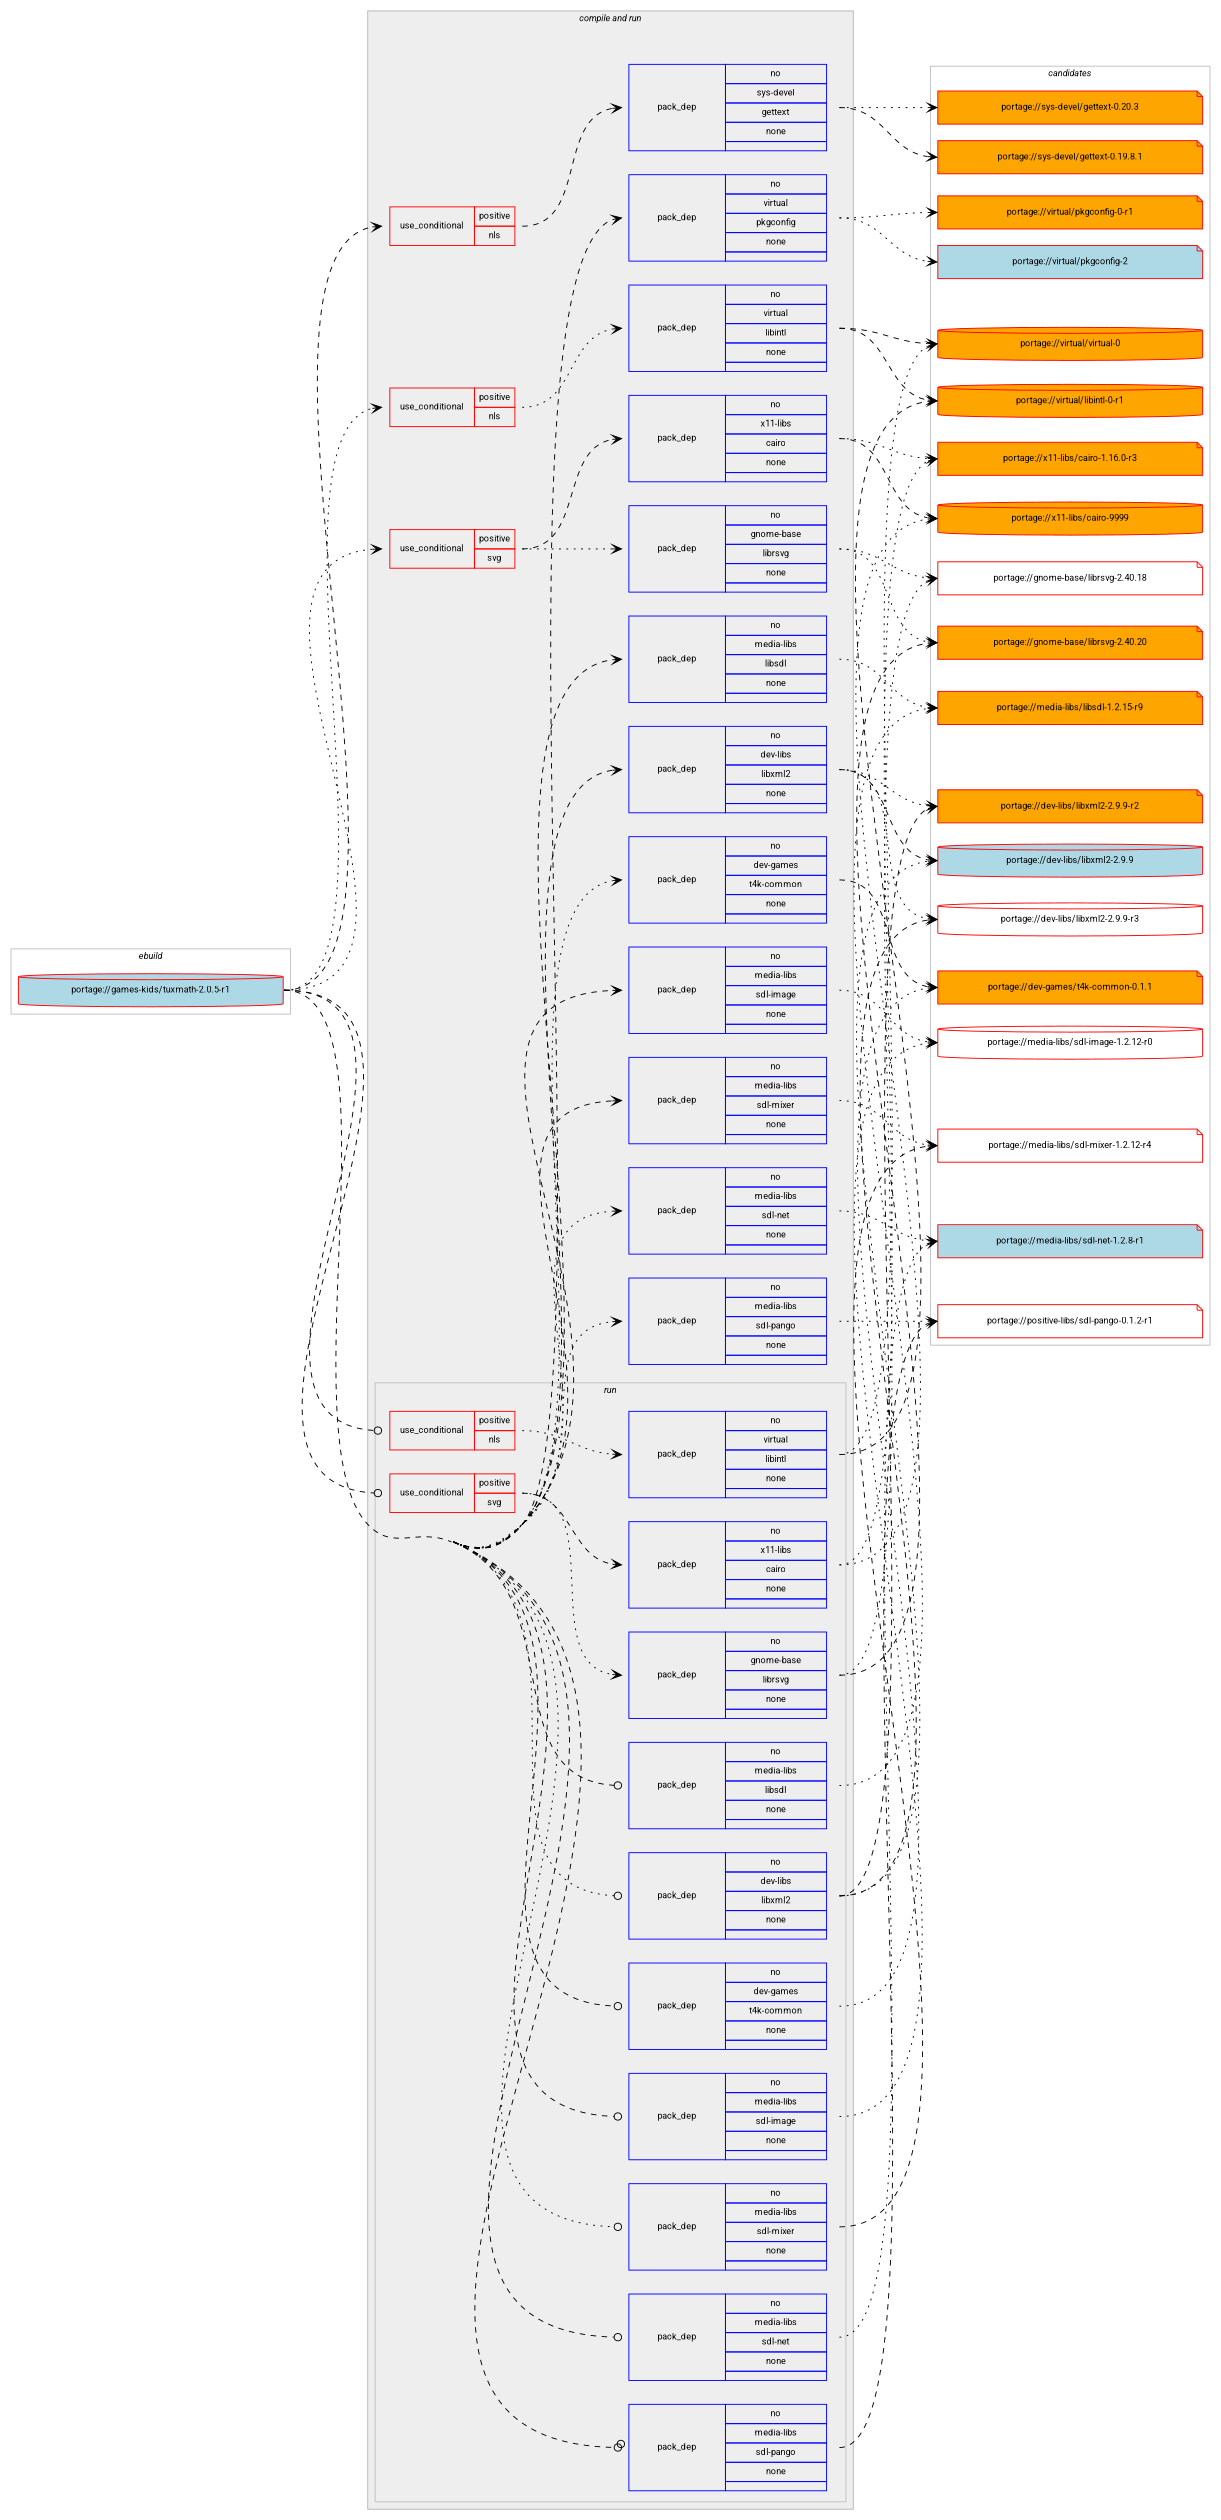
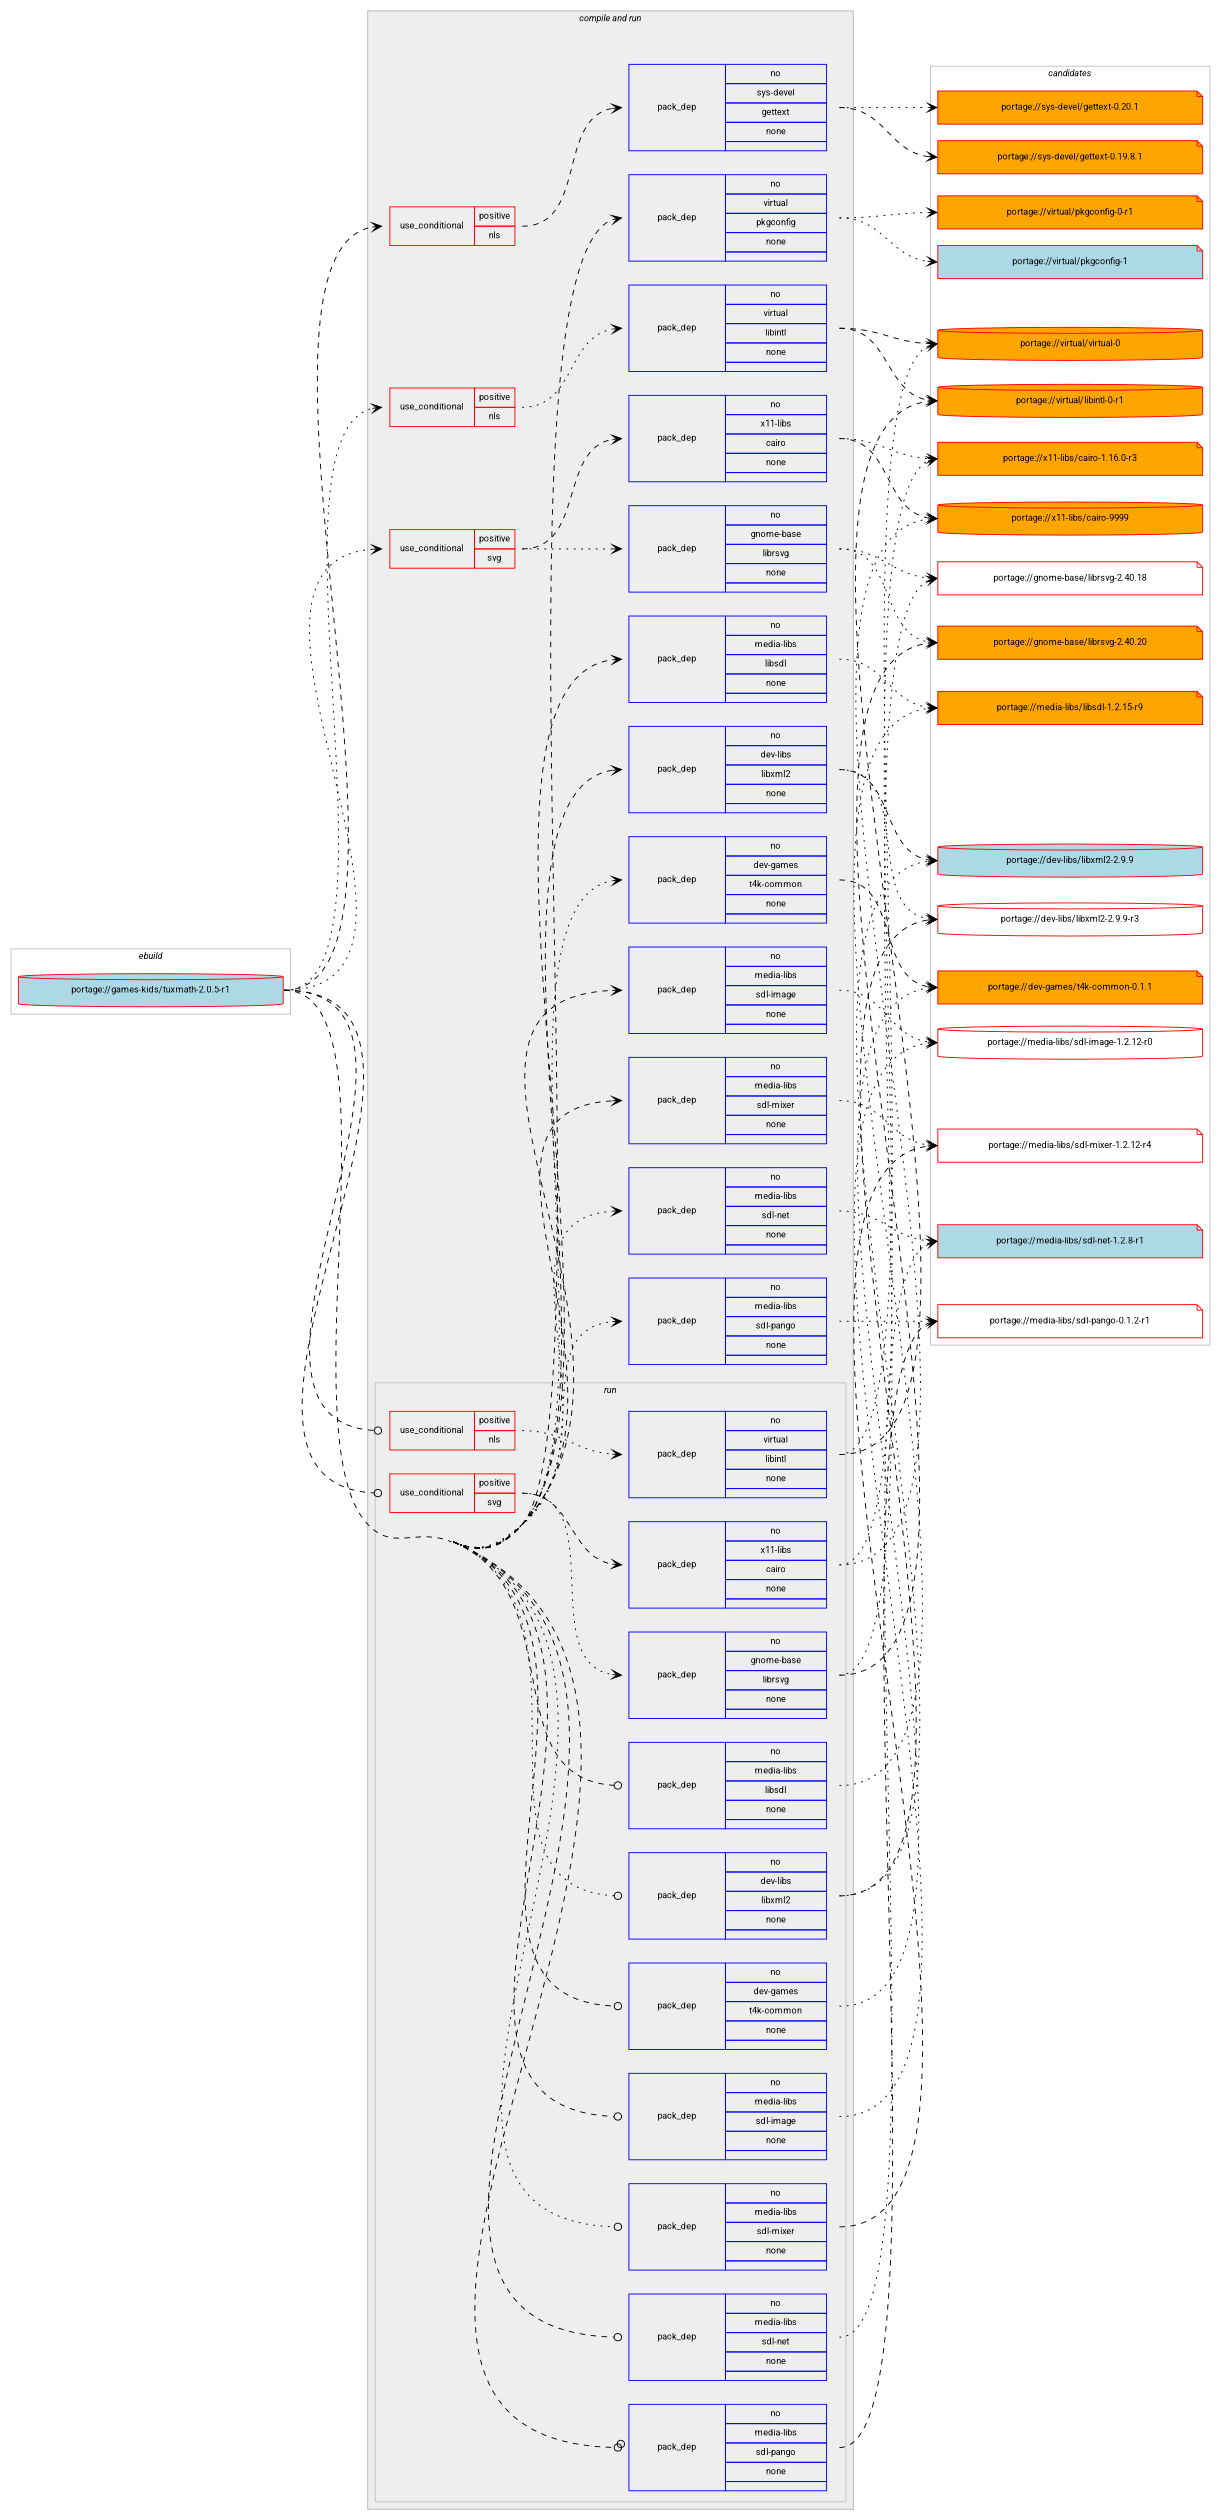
node "portage://sys-devel/gettext-0.20.3": label "portage://sys-devel/gettext-0.20.3" -> "portage://sys-devel/gettext-0.20.1"
node "portage://virtual/pkgconfig-2": label "portage://virtual/pkgconfig-2" -> "portage://virtual/pkgconfig-1"
node "portage://dev-libs/libxml2-2.9.9-r2": removed
node "portage://positive-libs/sdl-pango-0.1.2-r1": label "portage://positive-libs/sdl-pango-0.1.2-r1" -> "portage://media-libs/sdl-pango-0.1.2-r1"
